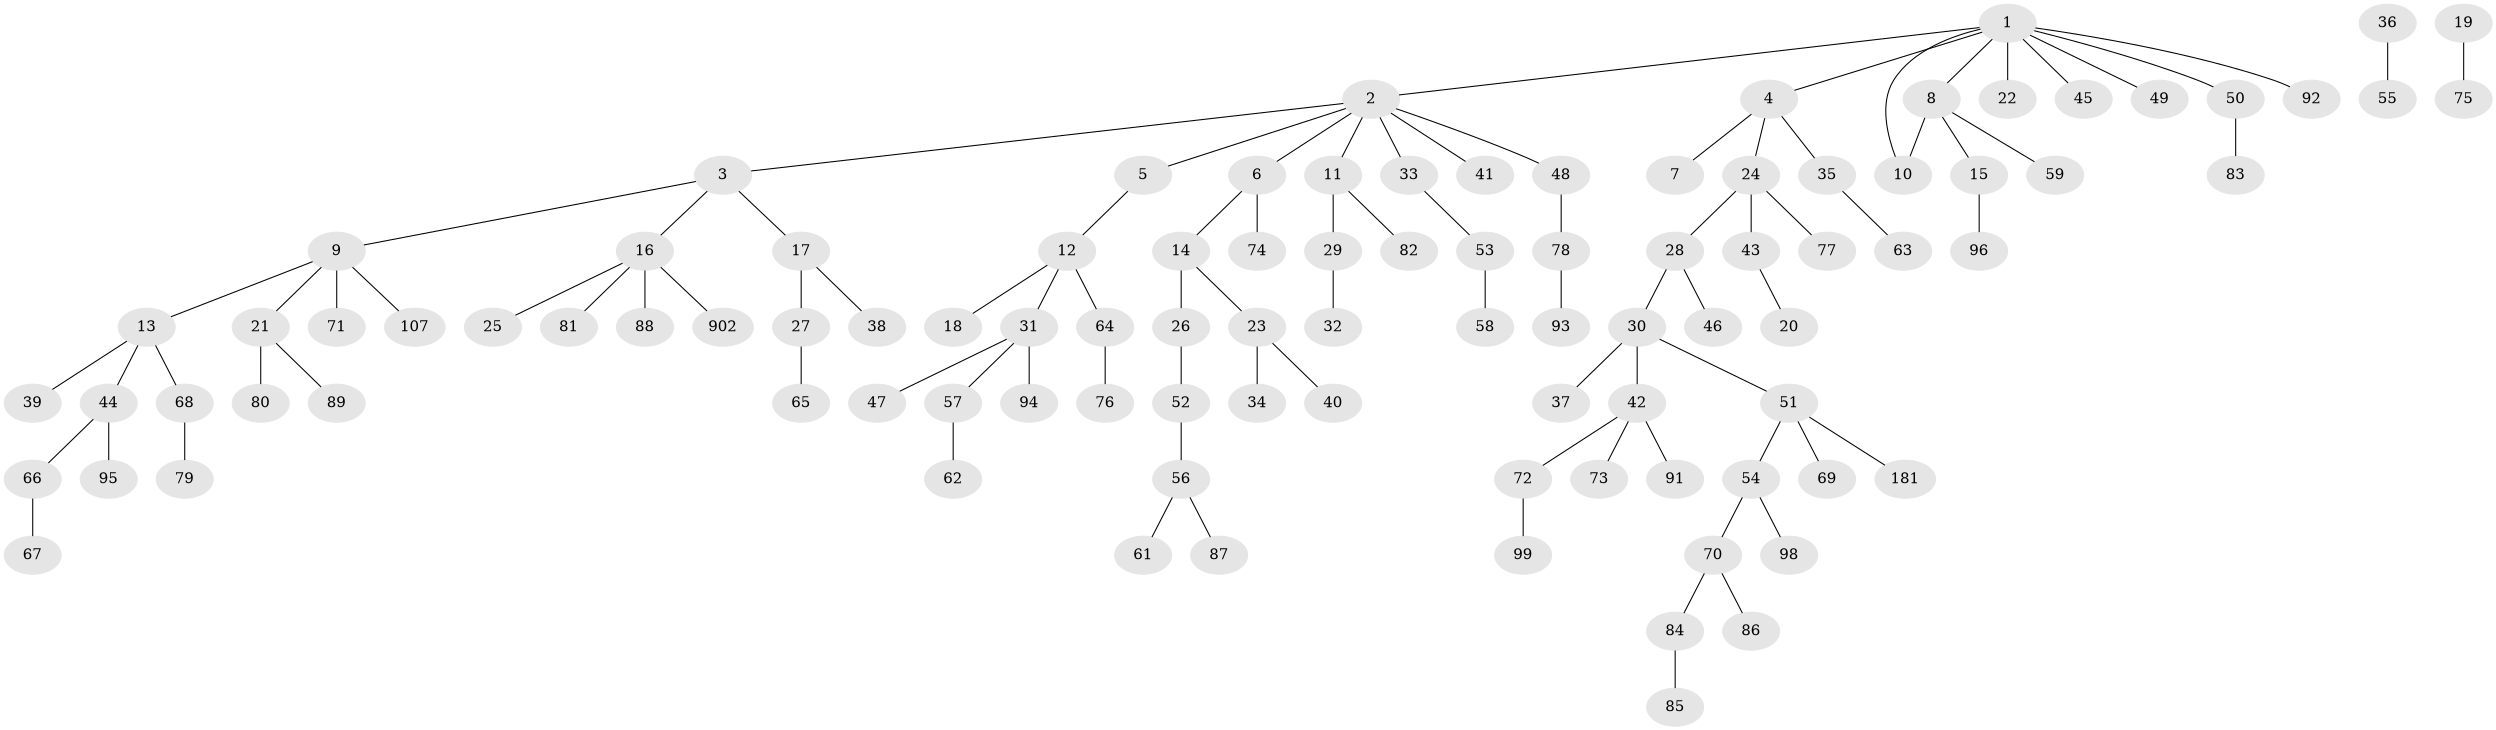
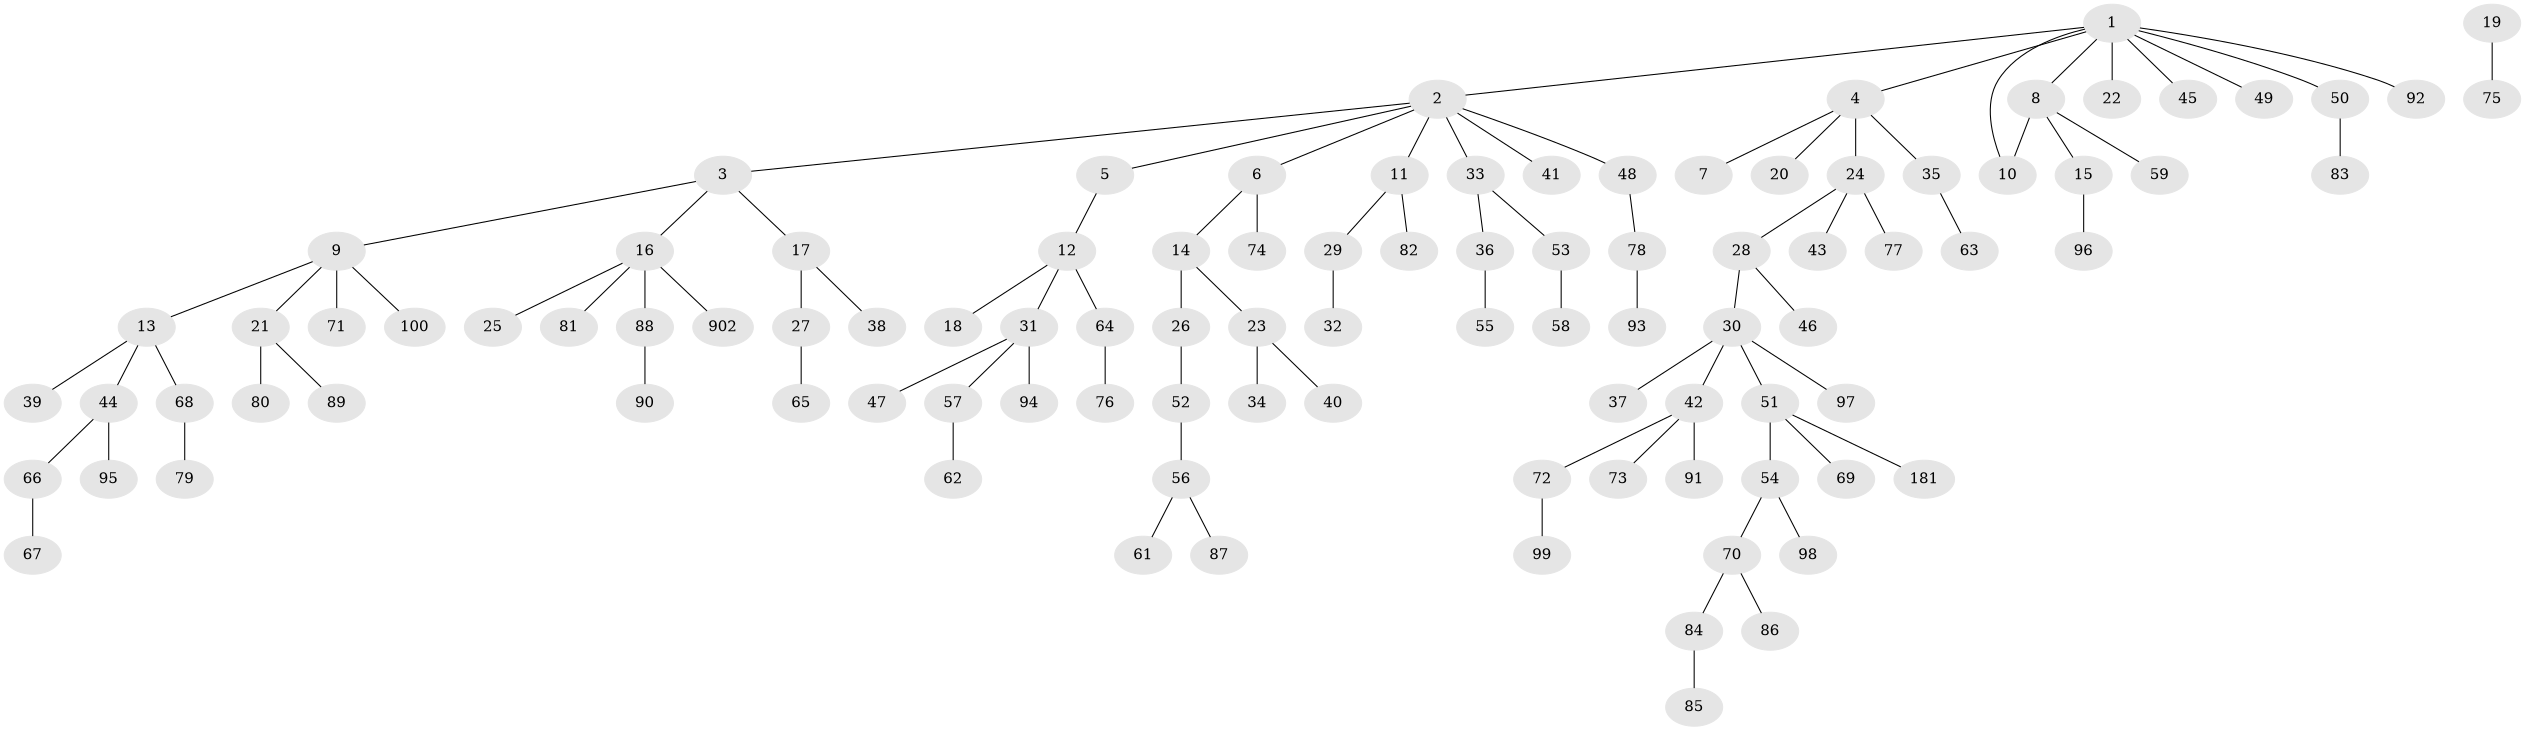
edge "33" -- "36": added
edge "43" -- "20": now "4" -- "20"
node "107": label "107" -> "100"
node "90": added
node "97": added
